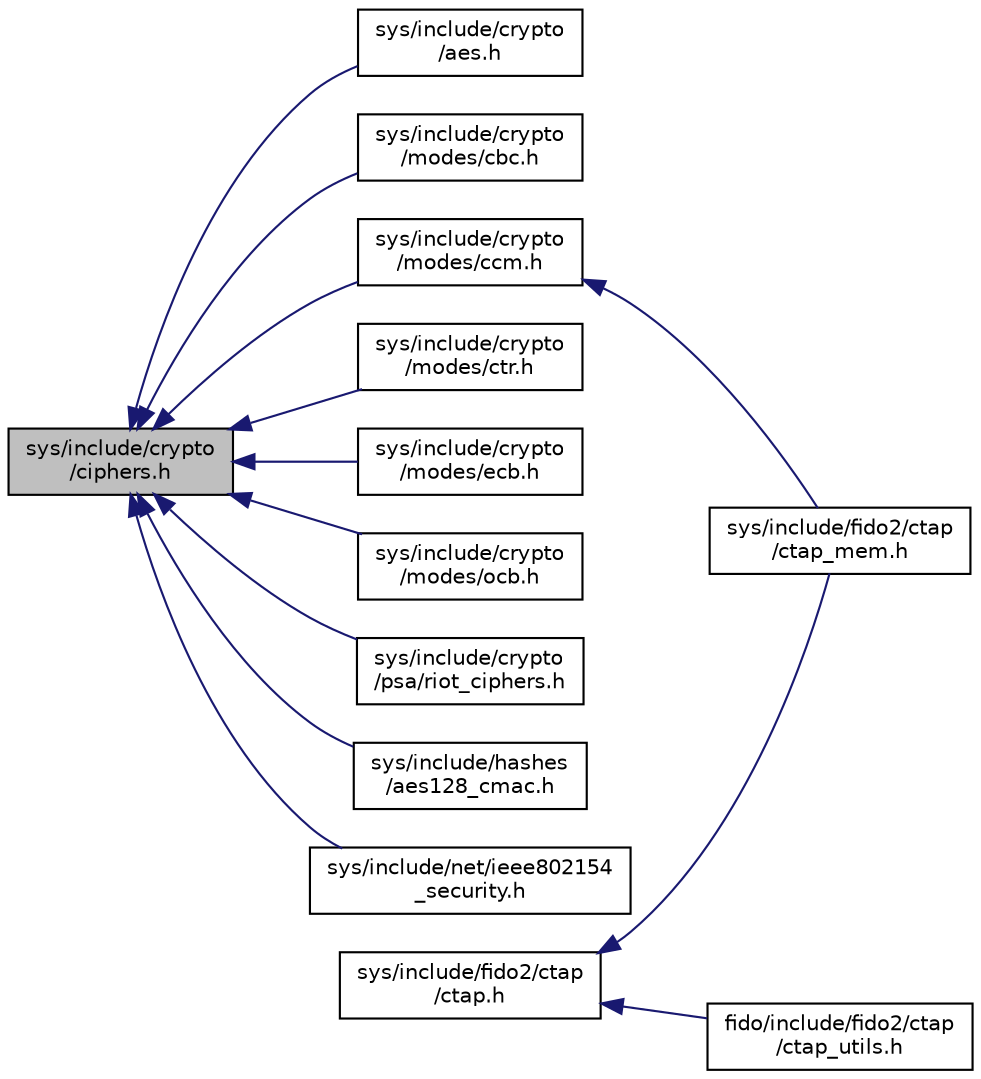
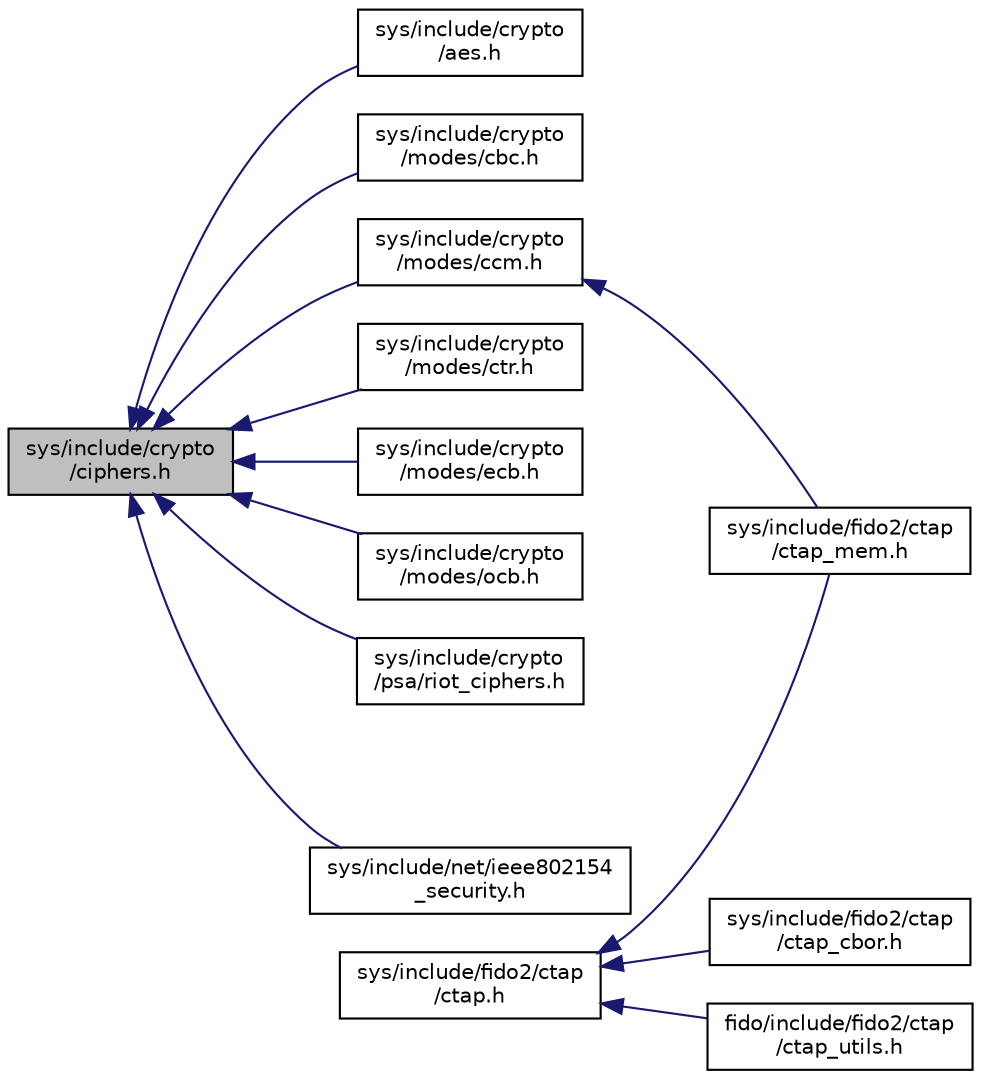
node "sys/include/hashes /aes128_cmac.h": removed
node "sys/include/fido2/ctap /ctap_cbor.h": added
